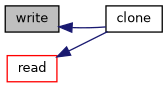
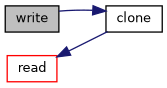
edge "clone" -> "write": reversed
